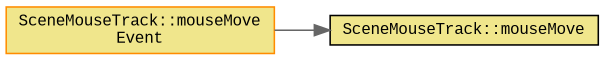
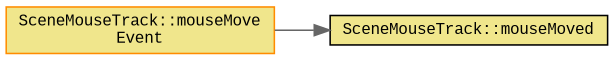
node "SceneMouseTrack::mouseMove": label "SceneMouseTrack::mouseMove" -> "SceneMouseTrack::mouseMoved"
